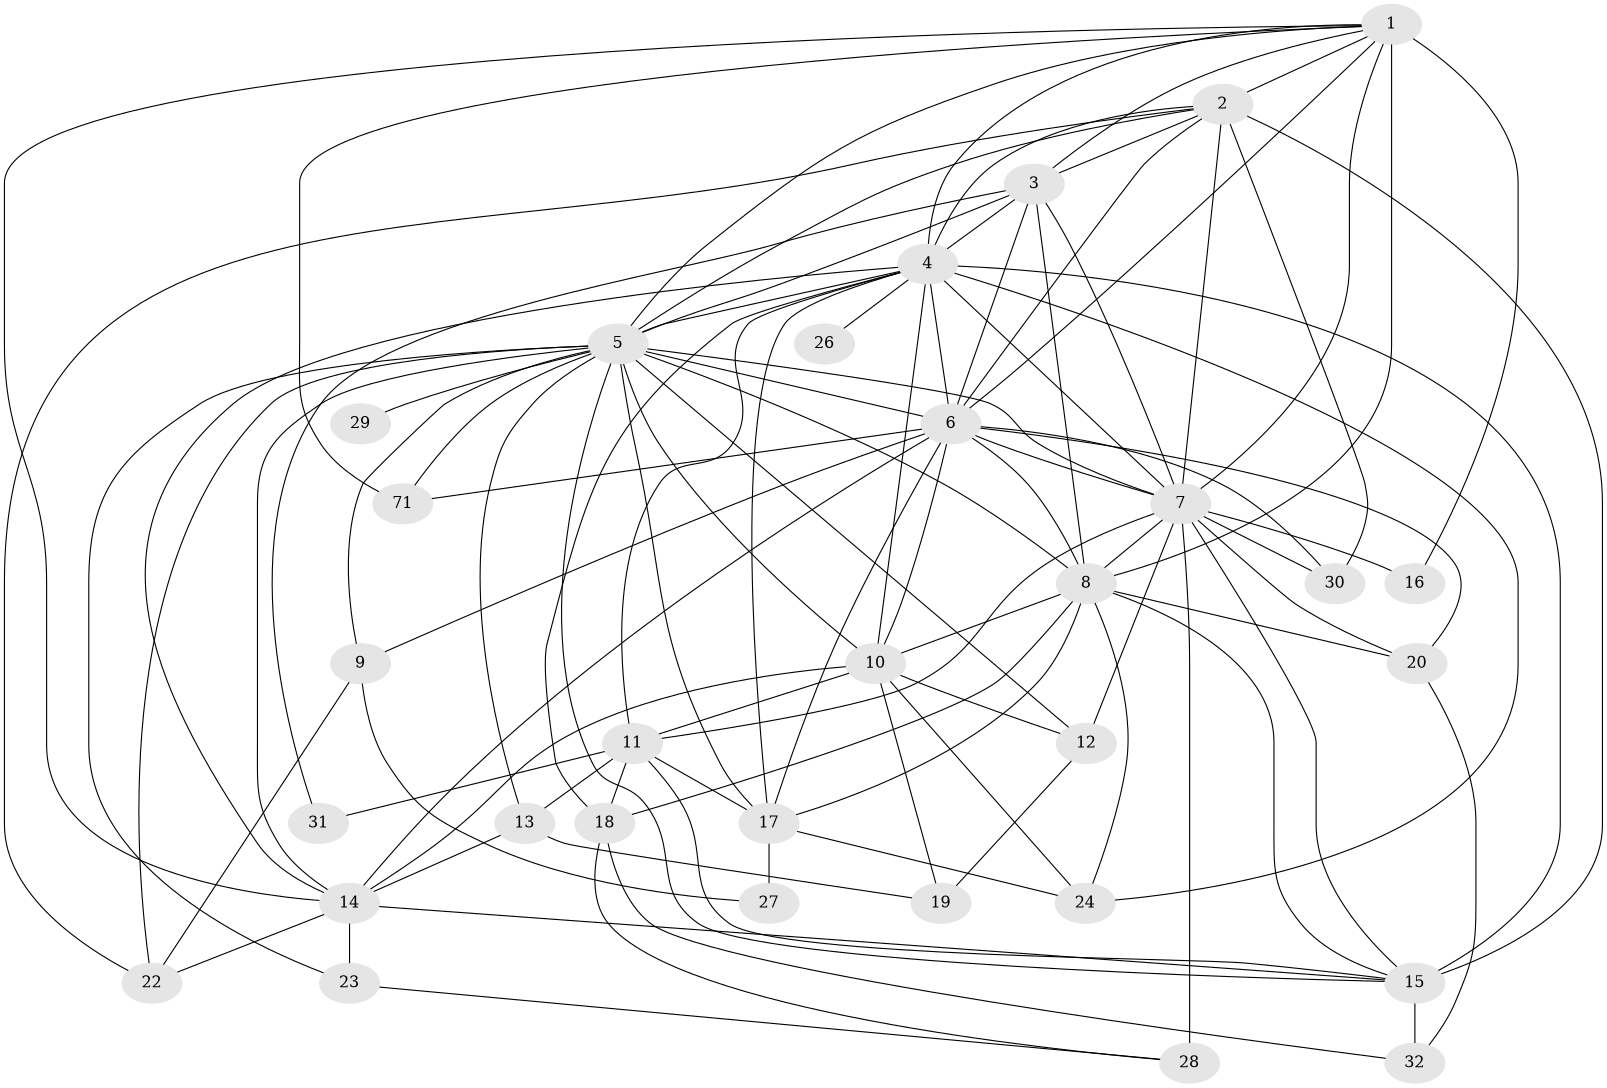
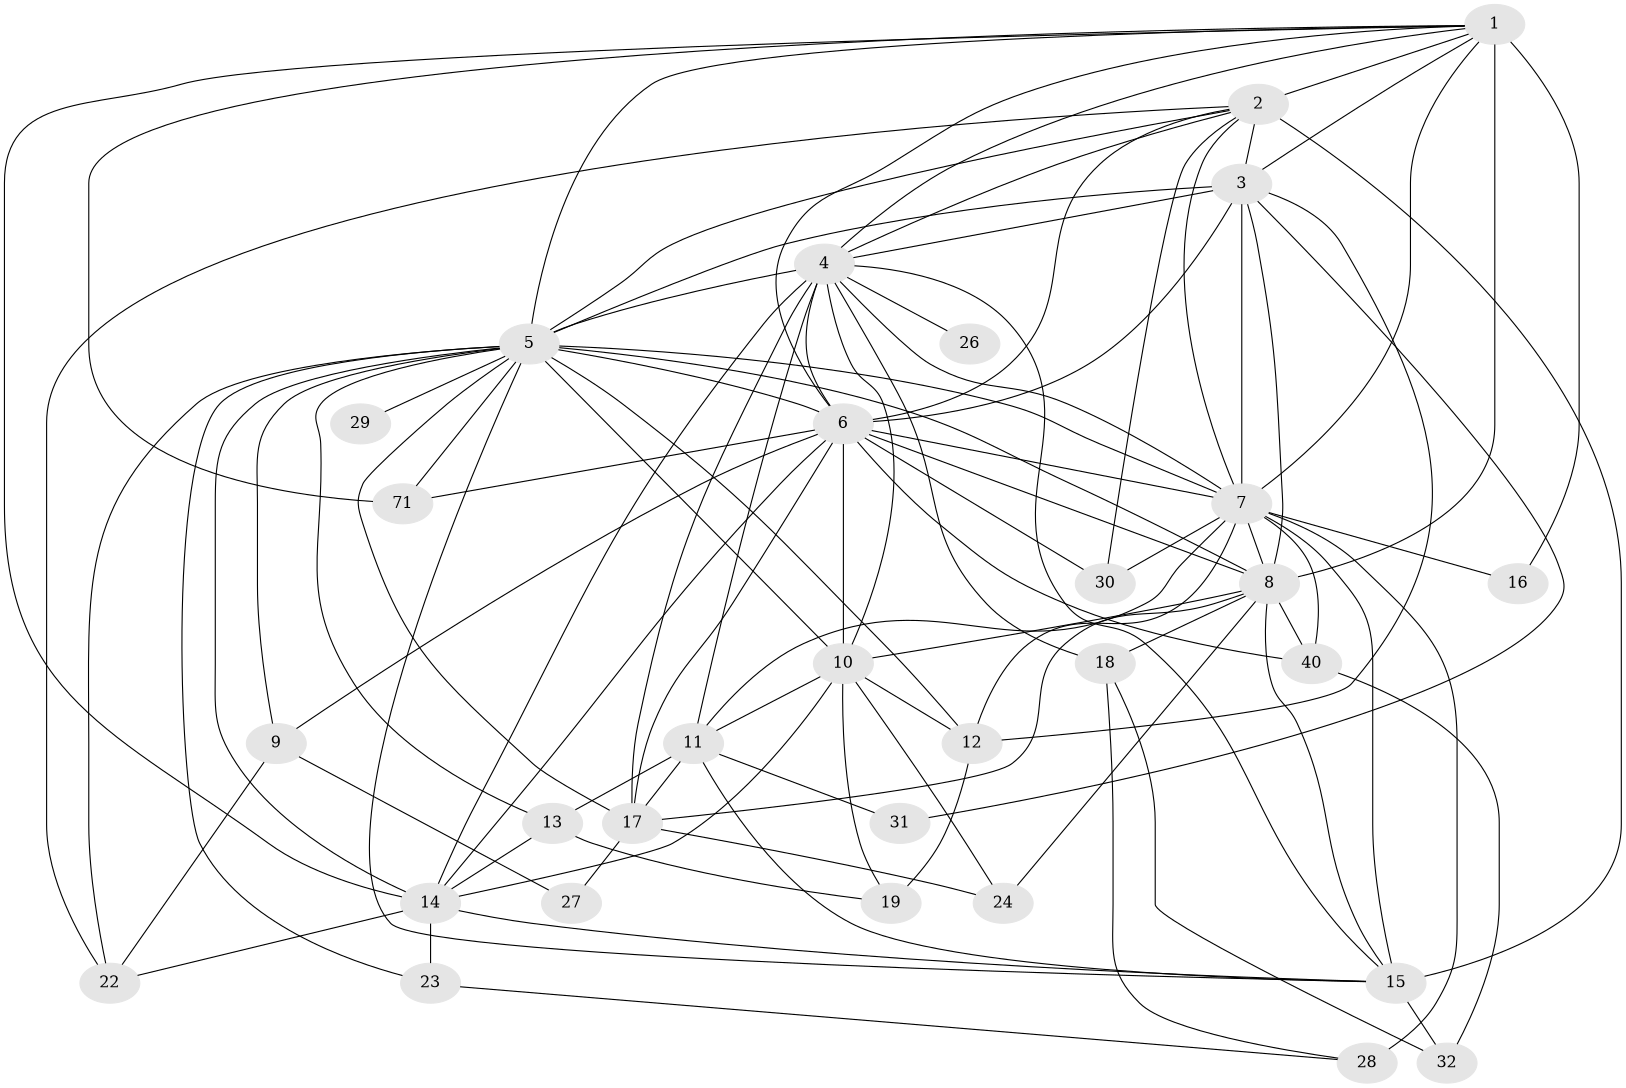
edge "4" -- "24": removed
edge "3" -- "12": added
node "20": label "20" -> "40"
edge "11" -- "18": removed
